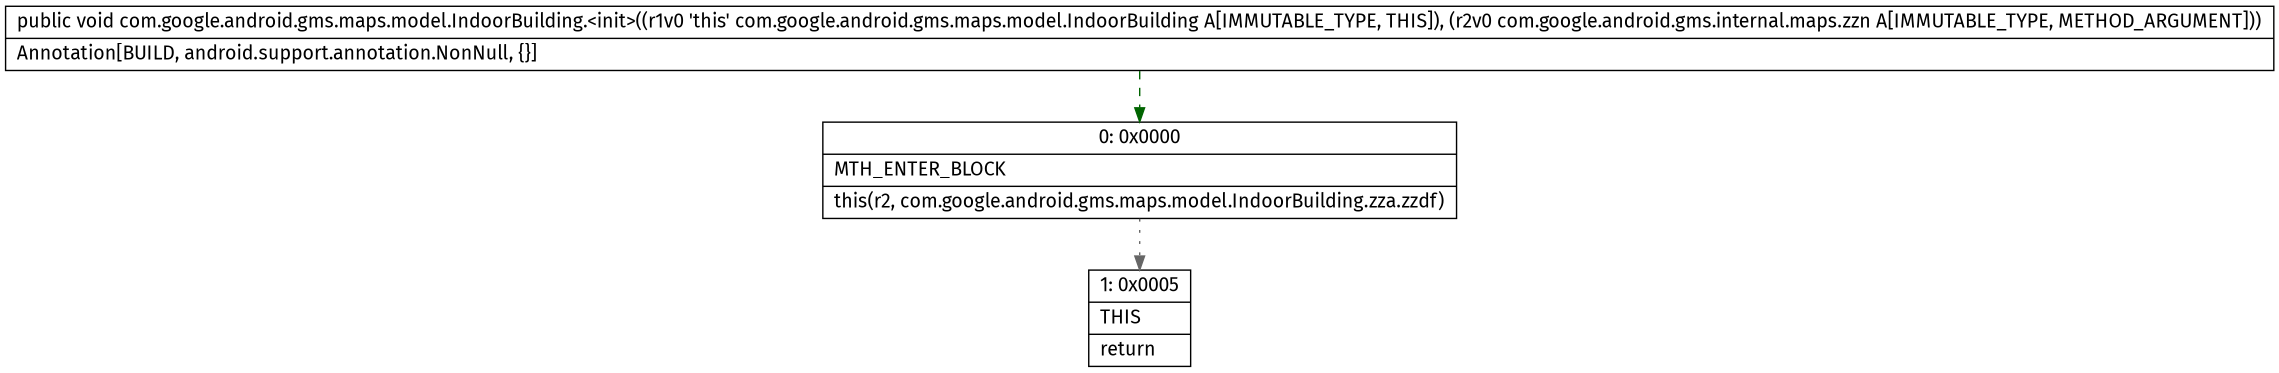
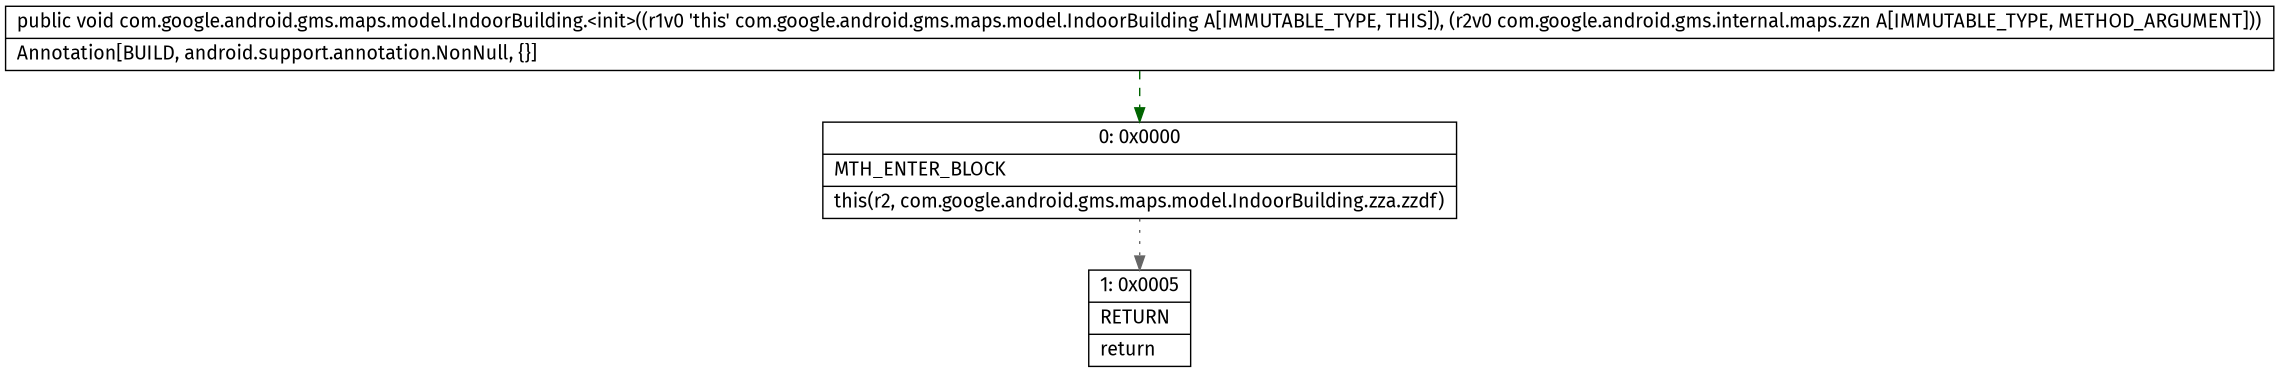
node "1: 0x0005": text "THIS" -> "RETURN"
